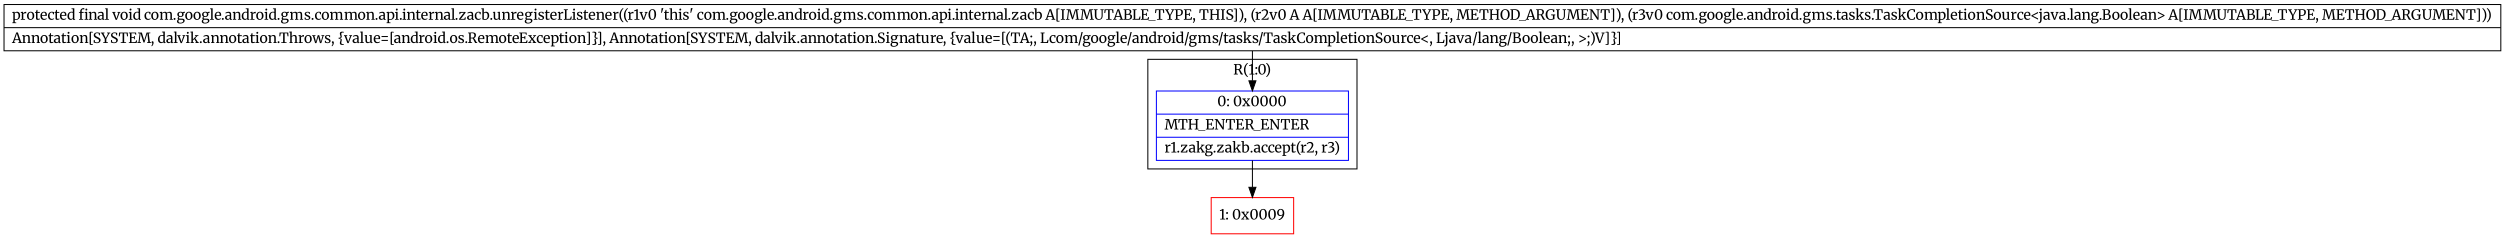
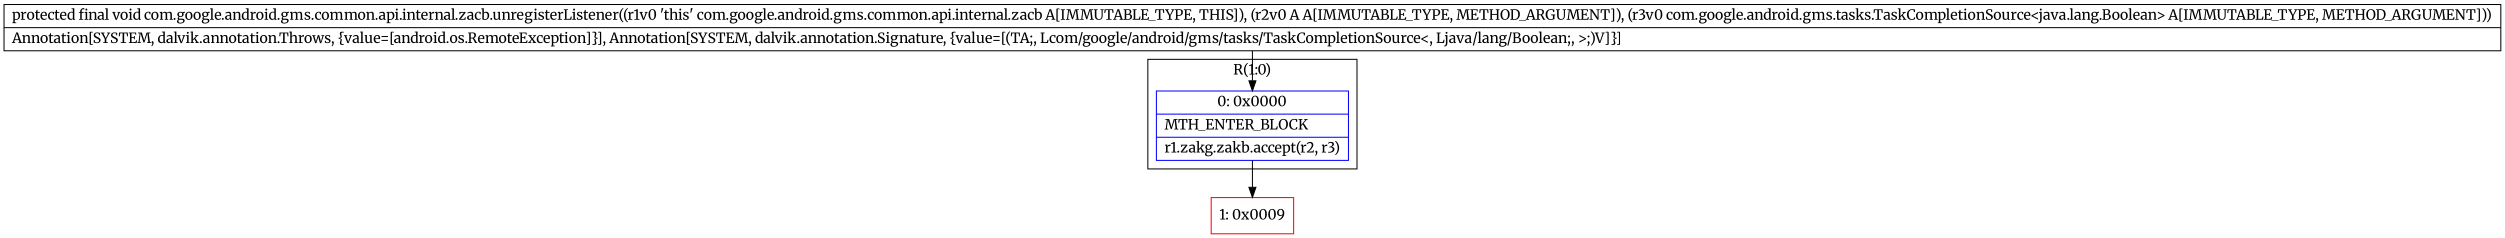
node "0: 0x0000": text "MTH_ENTER_ENTER" -> "MTH_ENTER_BLOCK"
